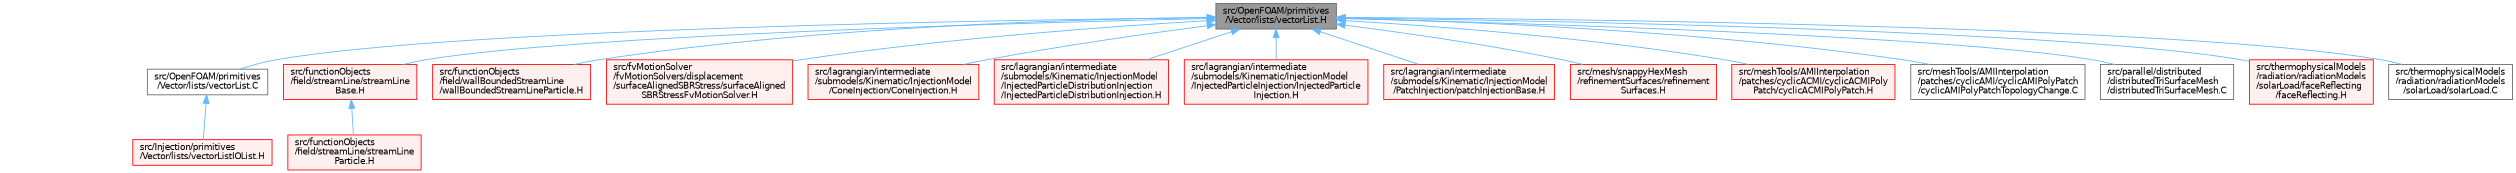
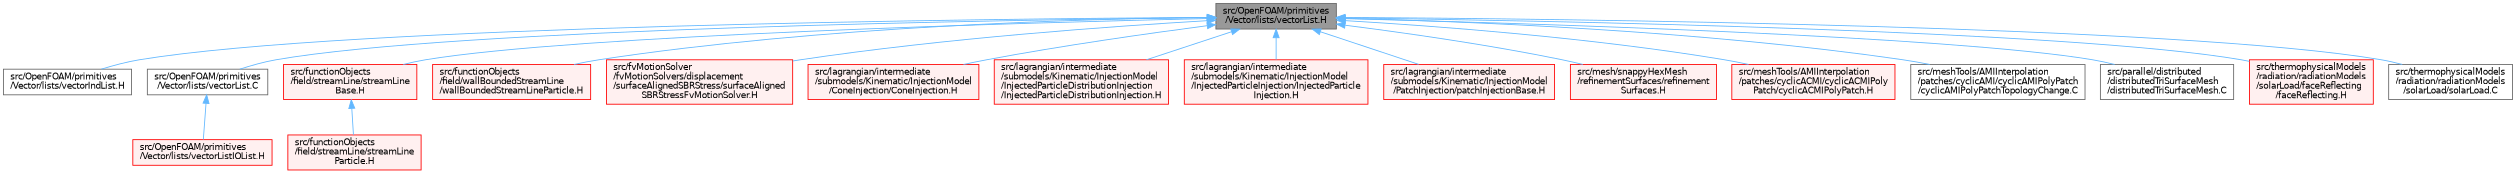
node "src/OpenFOAM/primitives /Vector/lists/vectorIndList.H": added
node "src/Injection/primitives /Vector/lists/vectorListIOList.H": label "src/Injection/primitives /Vector/lists/vectorListIOList.H" -> "src/OpenFOAM/primitives /Vector/lists/vectorListIOList.H"
